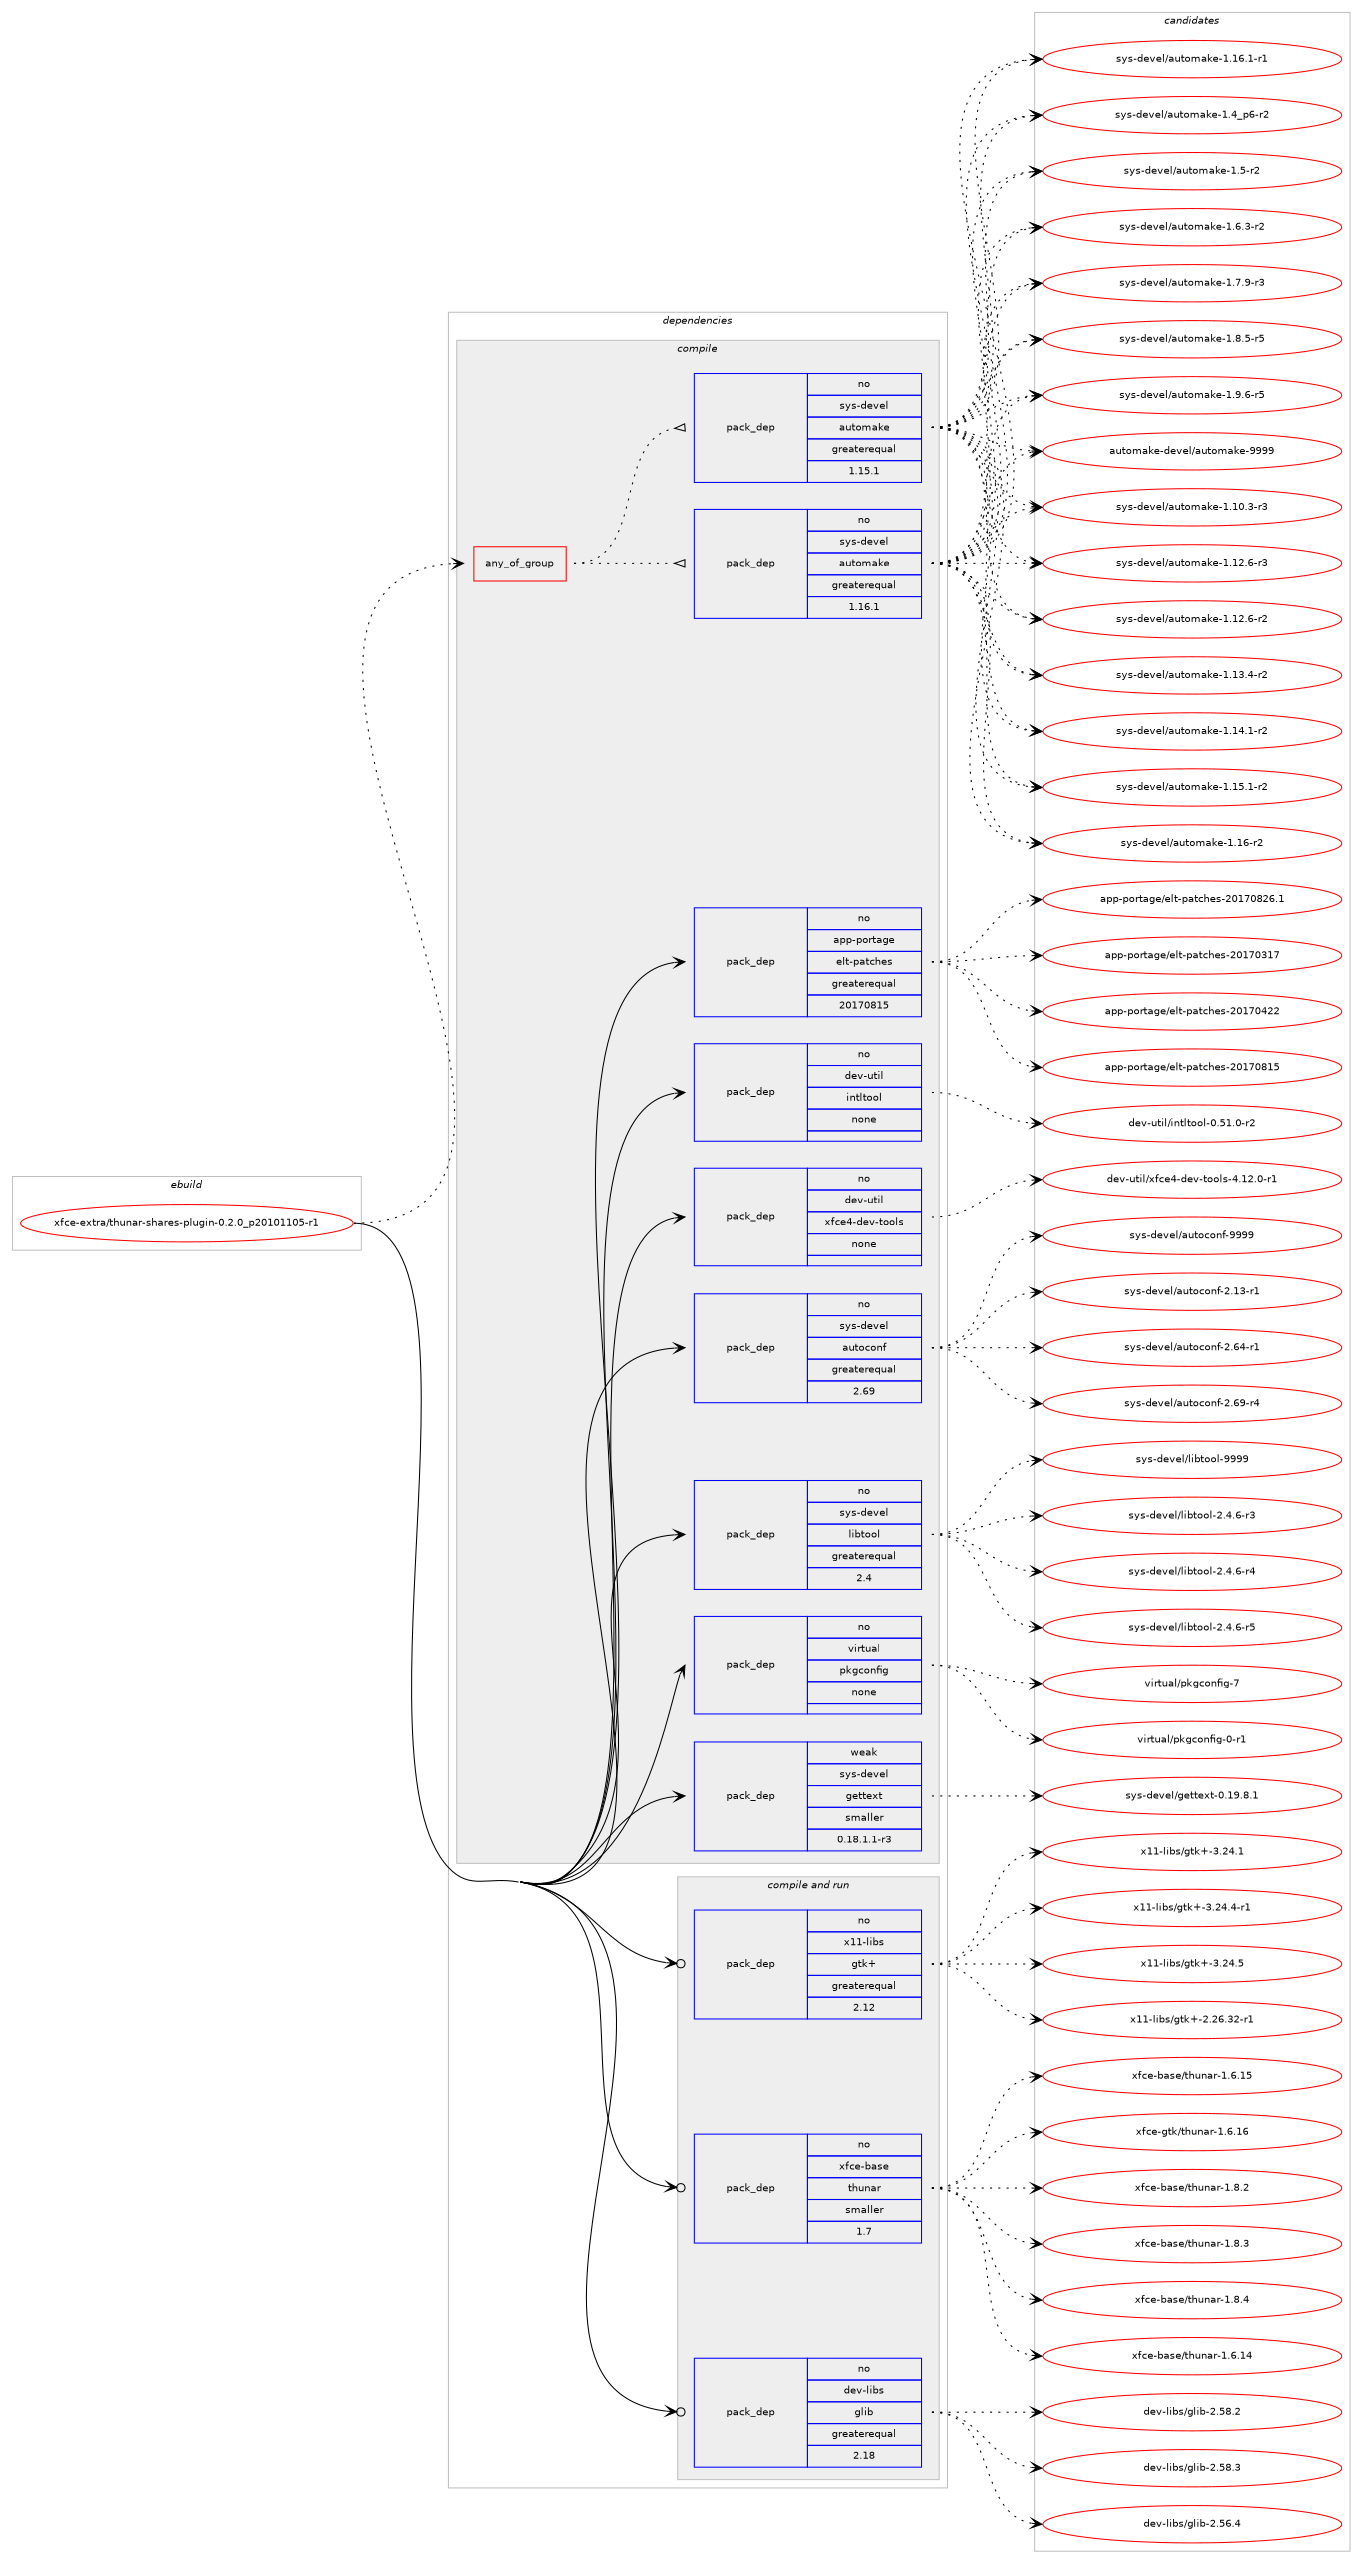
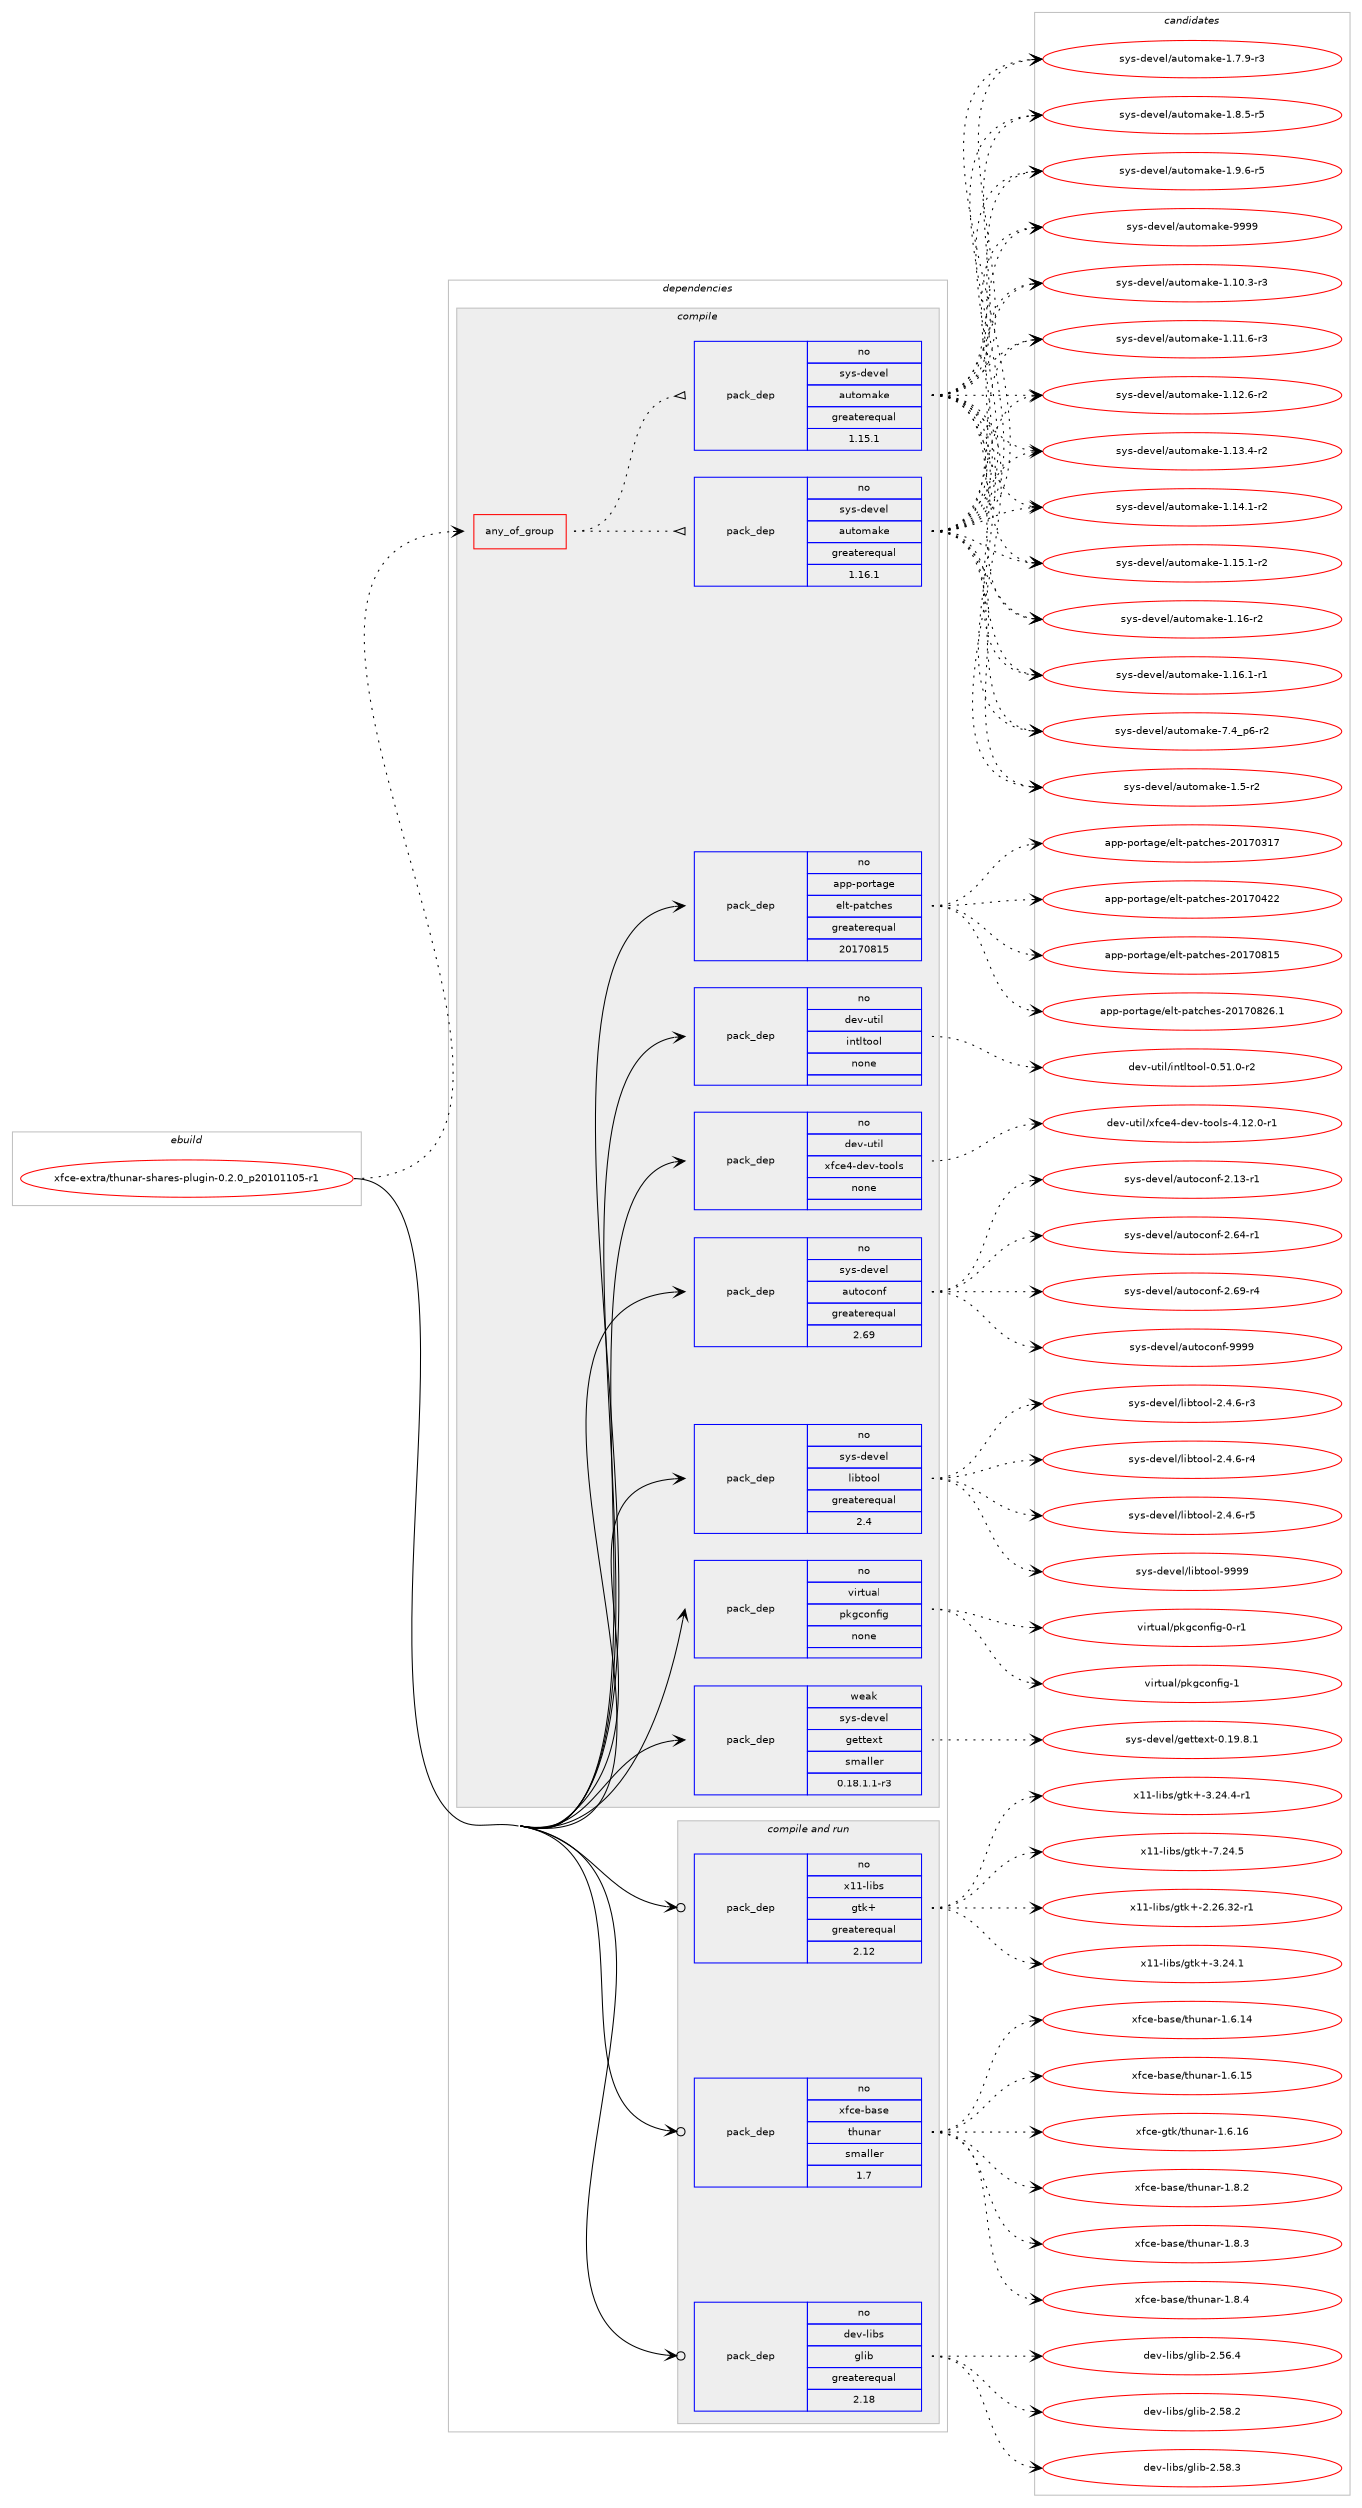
node "sys-devel/automake-1.4_p6-r2": label "sys-devel/automake-1.4_p6-r2" -> "sys-devel/automake-7.4_p6-r2"
node "sys-devel/automake-1.6.3-r2": removed
node "automake-devel/automake-9999": label "automake-devel/automake-9999" -> "sys-devel/automake-9999"
node "sys-devel/automake-1.12.6-r3": label "sys-devel/automake-1.12.6-r3" -> "sys-devel/automake-1.11.6-r3"
node "virtual/pkgconfig-7": label "virtual/pkgconfig-7" -> "virtual/pkgconfig-1"
node "x11-libs/gtk+-3.24.5": label "x11-libs/gtk+-3.24.5" -> "x11-libs/gtk+-7.24.5"
